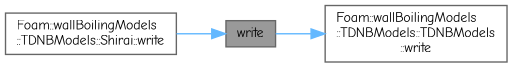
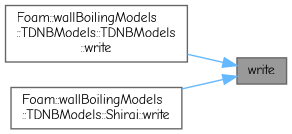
edge "write" -> "Foam::wallBoilingModels ::TDNBModels::TDNBModels ::write": reversed
